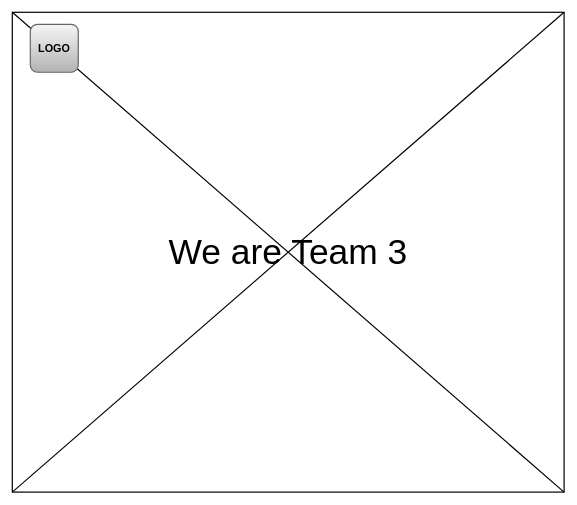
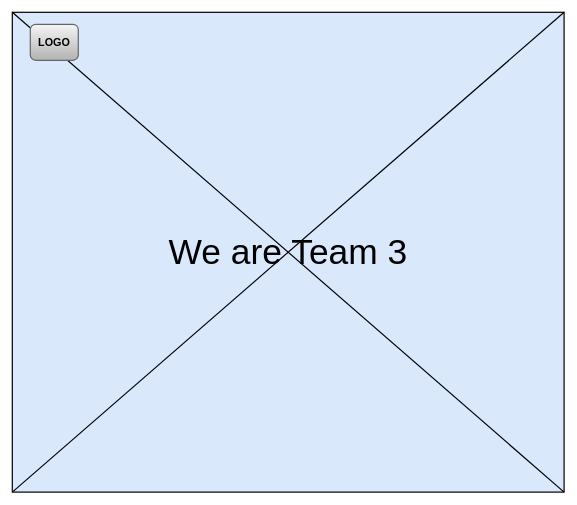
node "LOGO": size 48x48 -> 48x36
node "We are Team 3": fillcolor #ffffff -> #dae8fc
